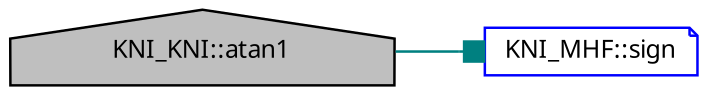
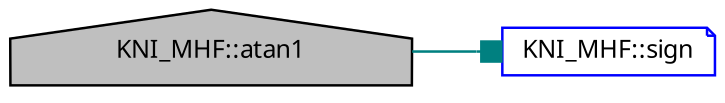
node "KNI_KNI::atan1": label "KNI_KNI::atan1" -> "KNI_MHF::atan1"
